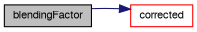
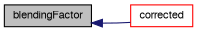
edge "blendingFactor" -> "corrected": reversed
